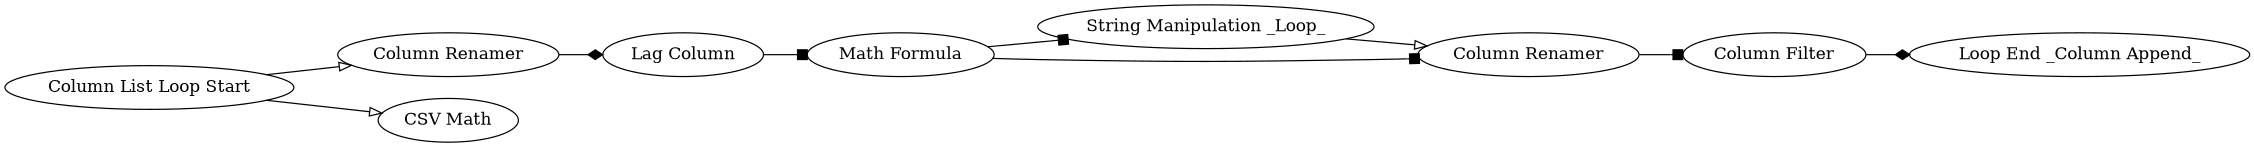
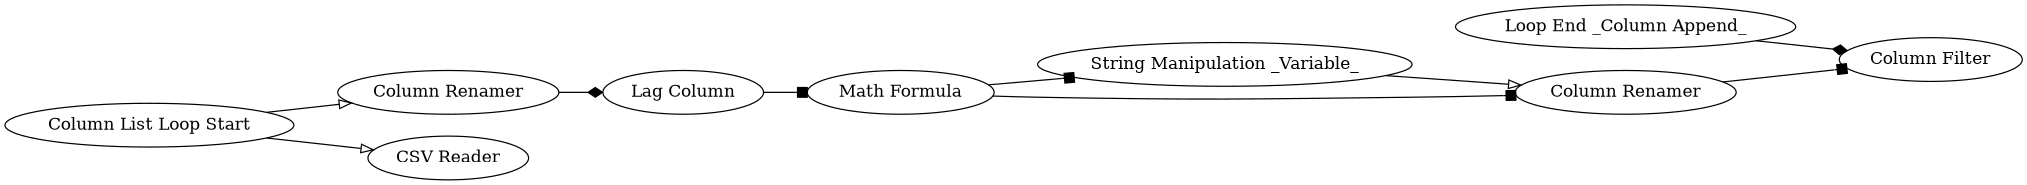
node "String Manipulation _Loop_": label "String Manipulation _Loop_" -> "String Manipulation _Variable_"
edge "Column Filter" -> "Loop End _Column Append_": reversed
node "CSV Math": label "CSV Math" -> "CSV Reader"
